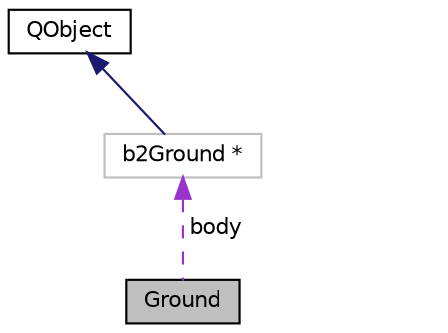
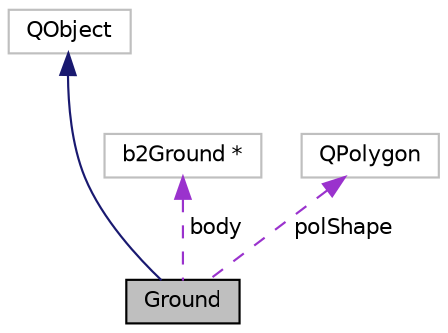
node "QObject": color black -> grey75
edge "b2Ground *" -> "QObject": now "Ground" -> "QObject"
node "QPolygon": added
